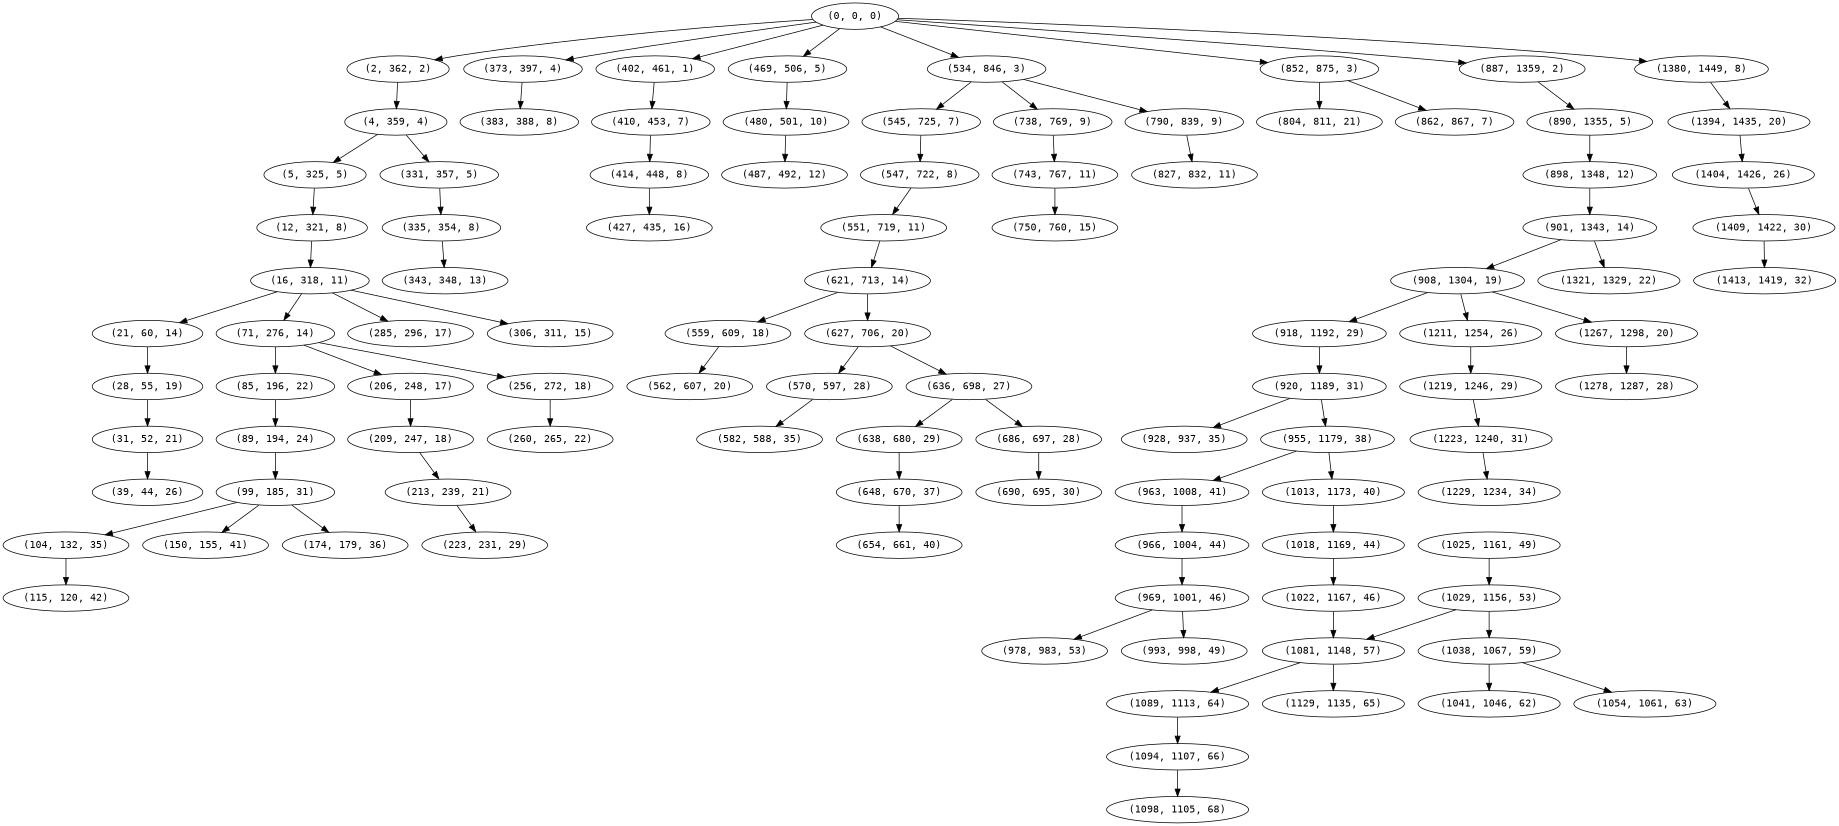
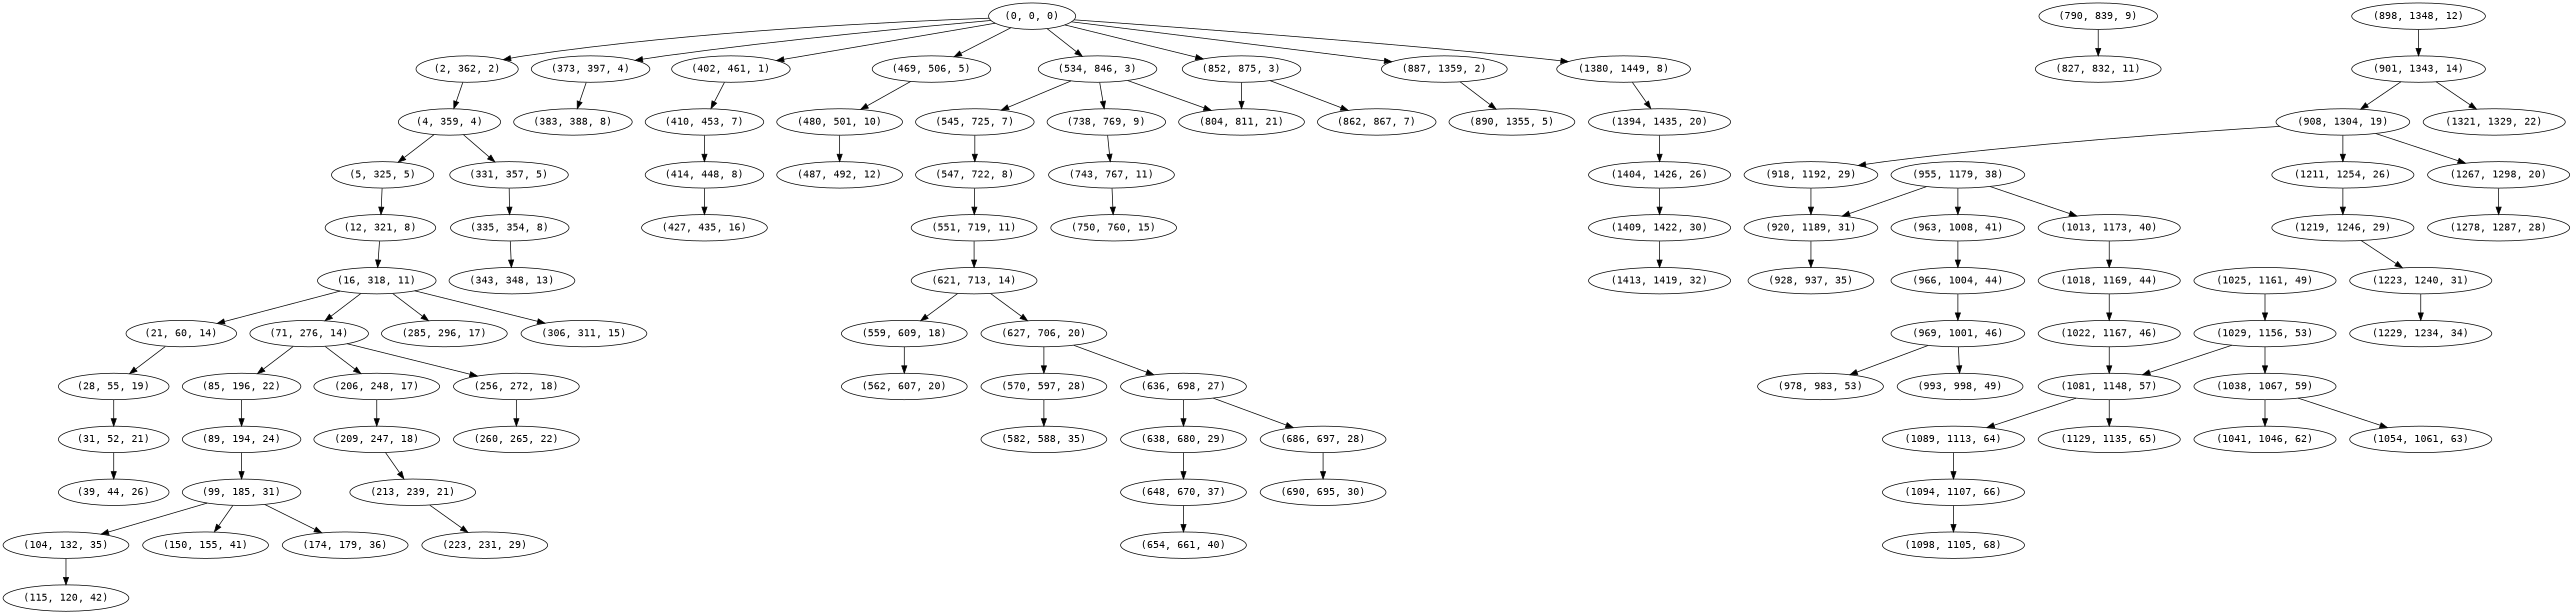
edge "(534, 846, 3)" -> "(790, 839, 9)": now "(534, 846, 3)" -> "(804, 811, 21)"
edge "(890, 1355, 5)" -> "(898, 1348, 12)": removed
edge "(920, 1189, 31)" -> "(955, 1179, 38)": reversed
